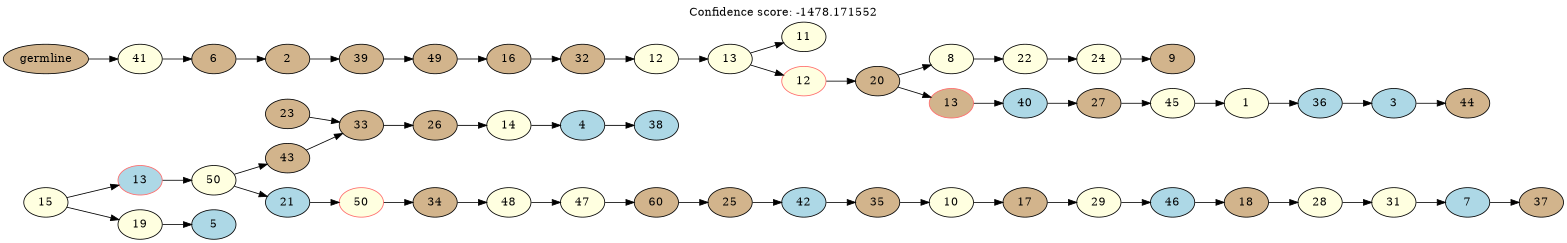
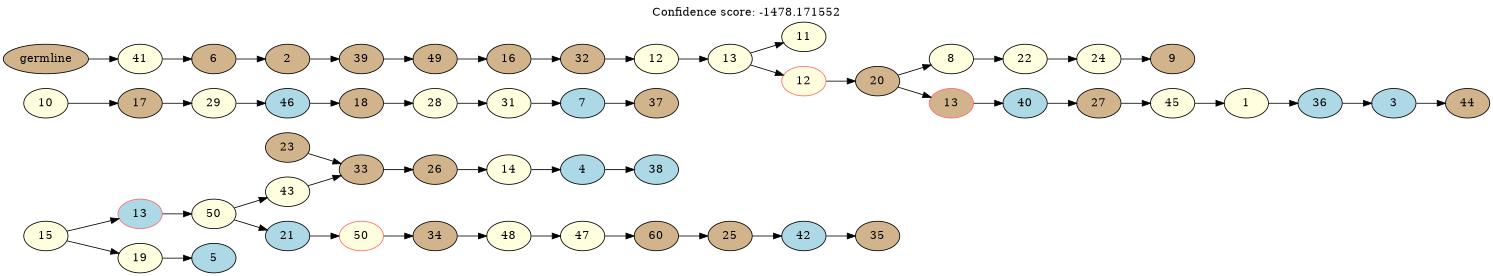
node "43": fillcolor tan -> lightyellow
edge "35" -> "10": removed
